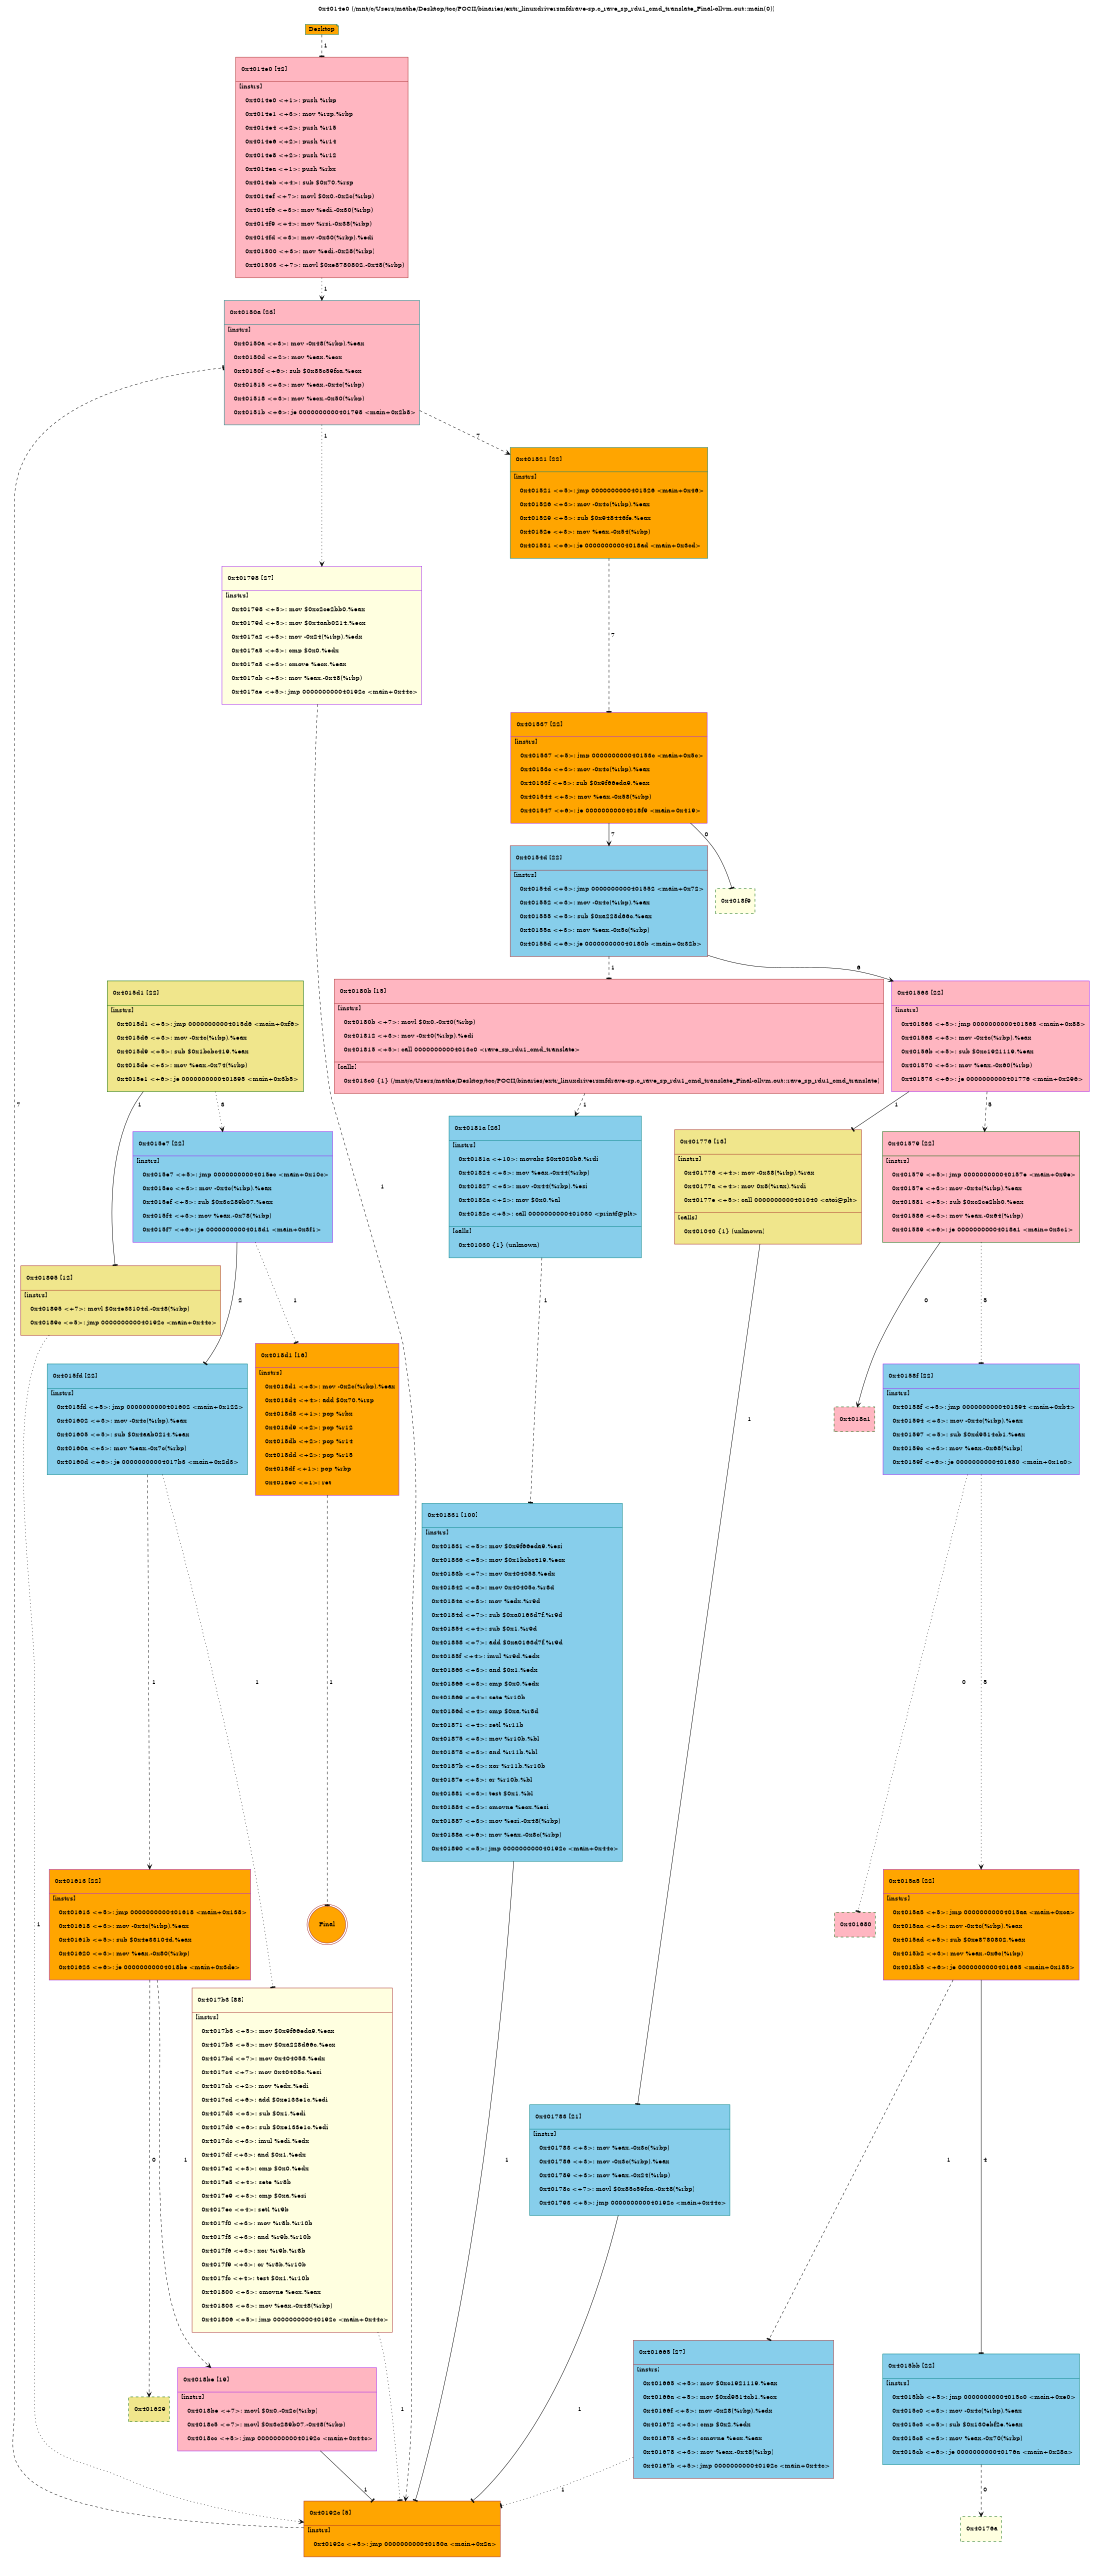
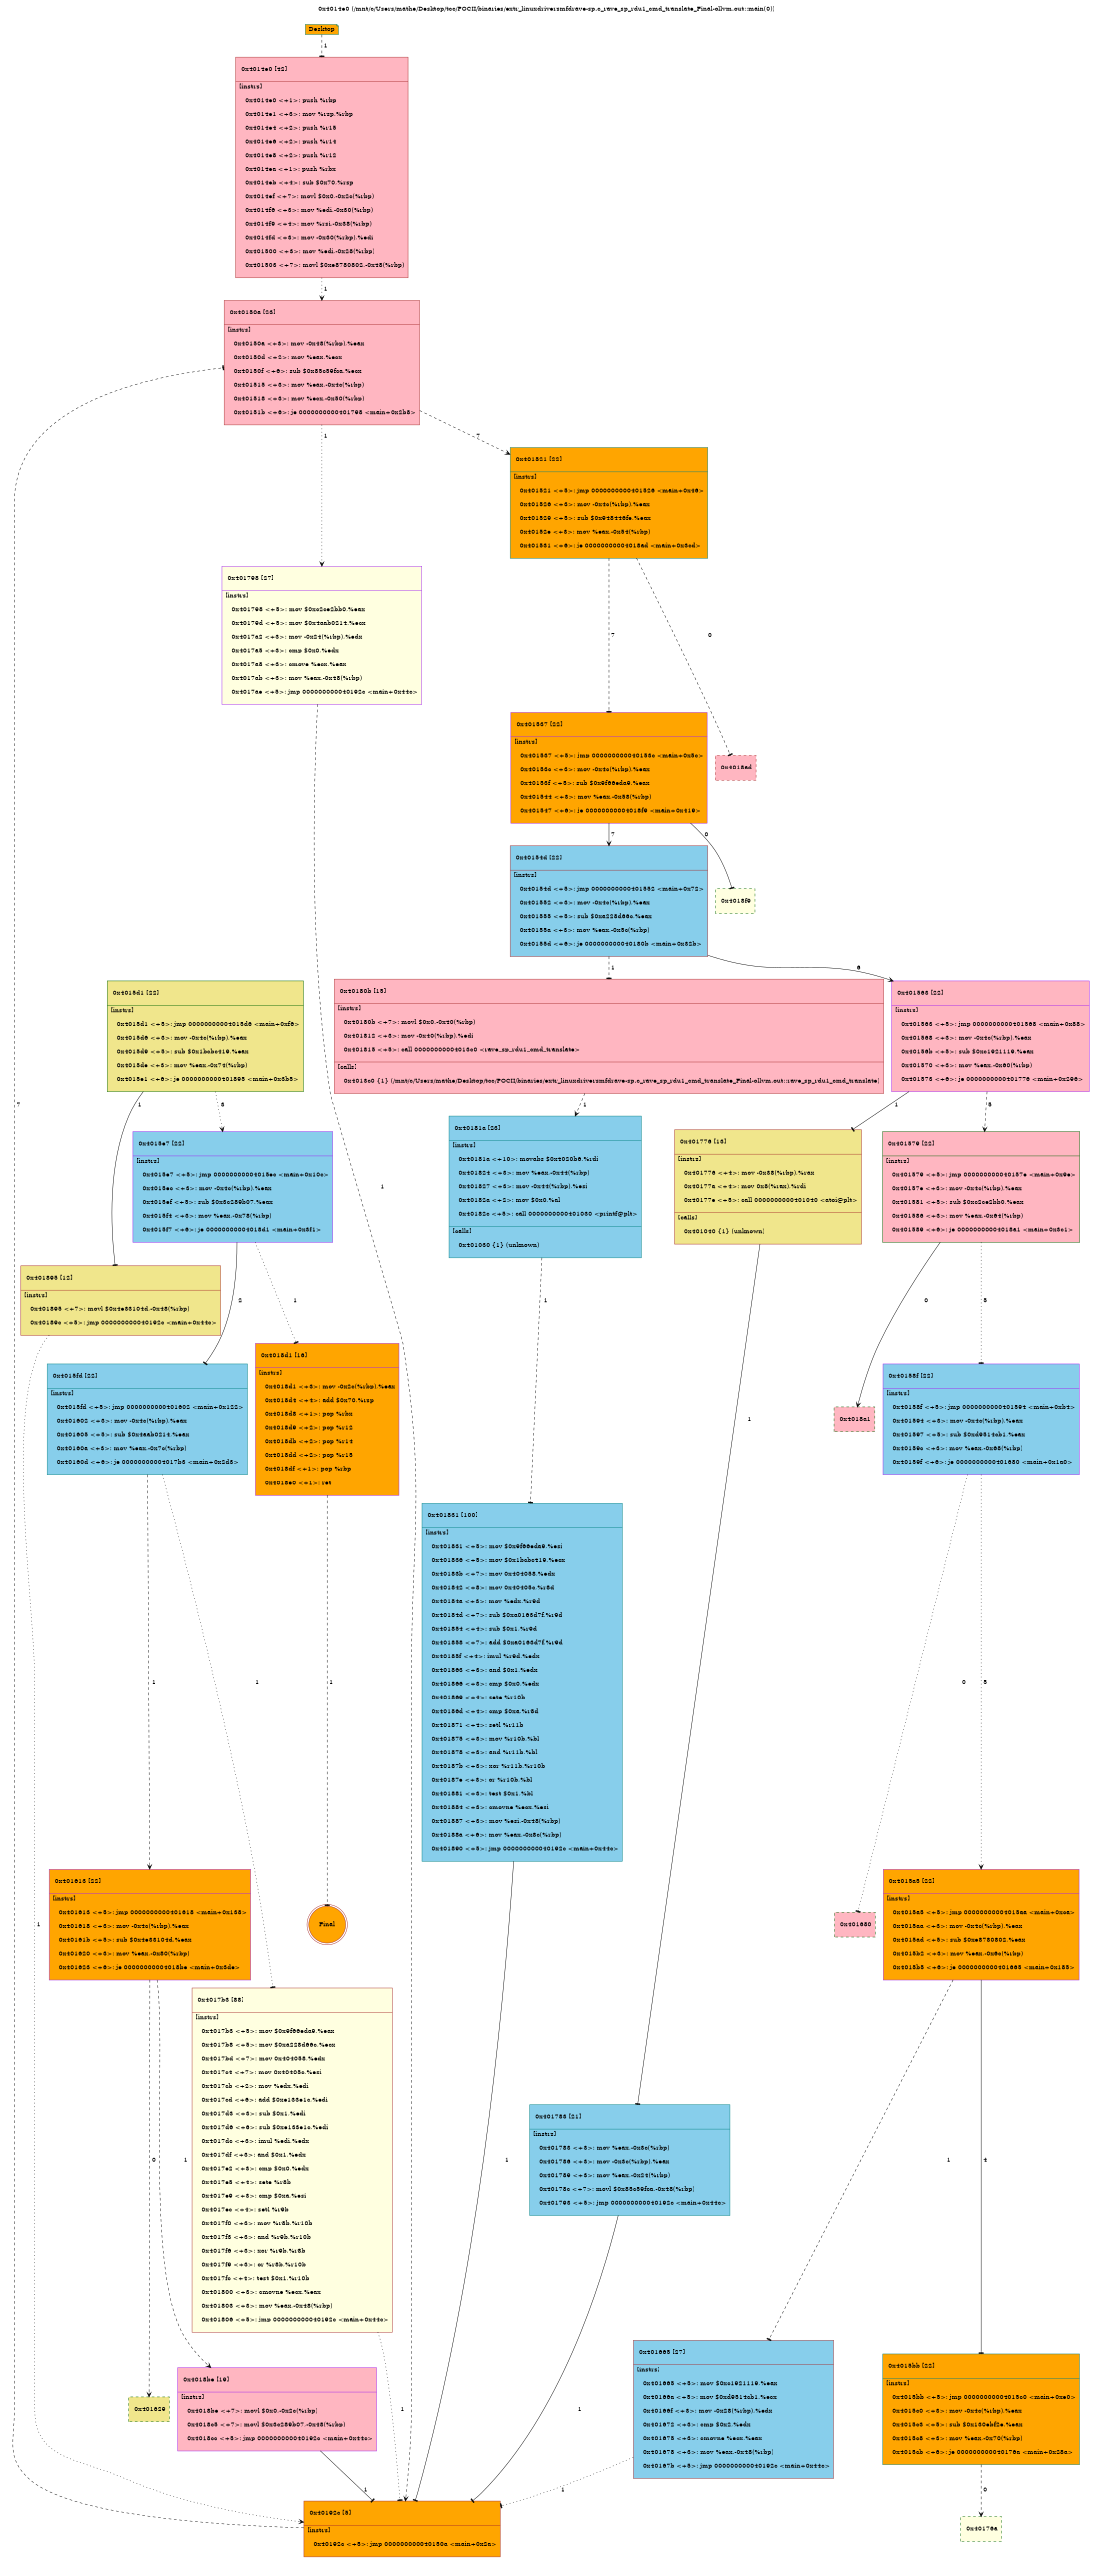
node "0x40150a [23]": color teal -> brown
node "0x4018ad": added
node "0x4015bb [22]": fillcolor skyblue -> orange
